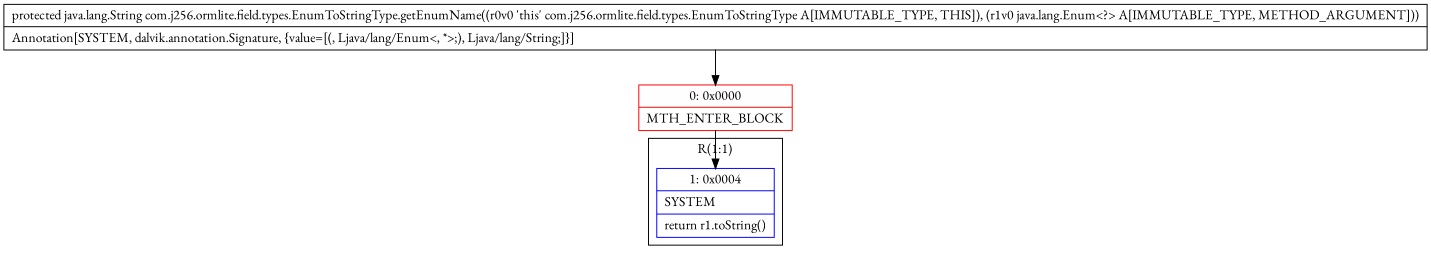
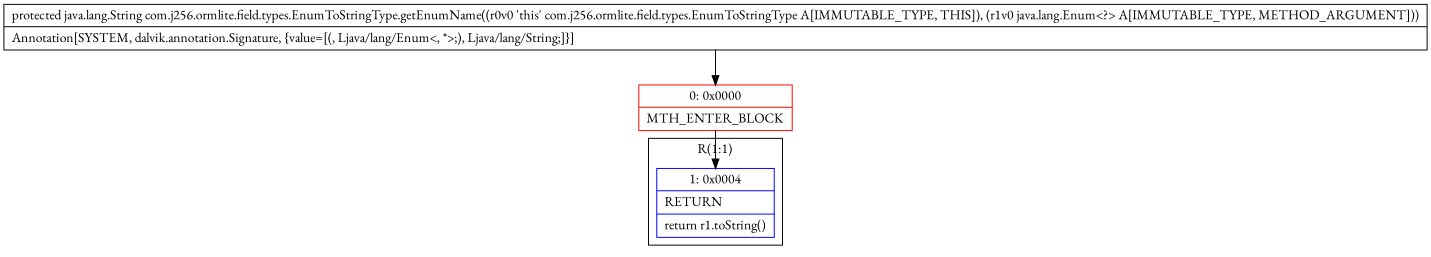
node "1: 0x0004": text "SYSTEM" -> "RETURN"
